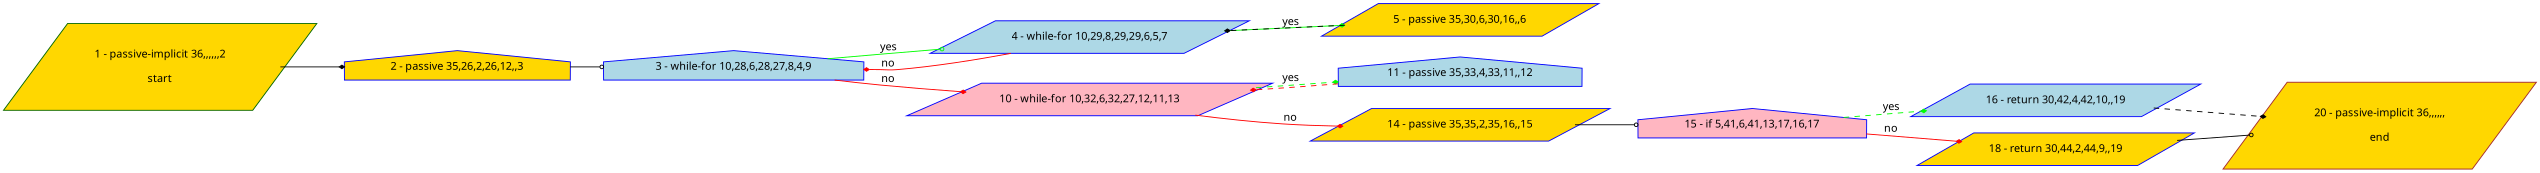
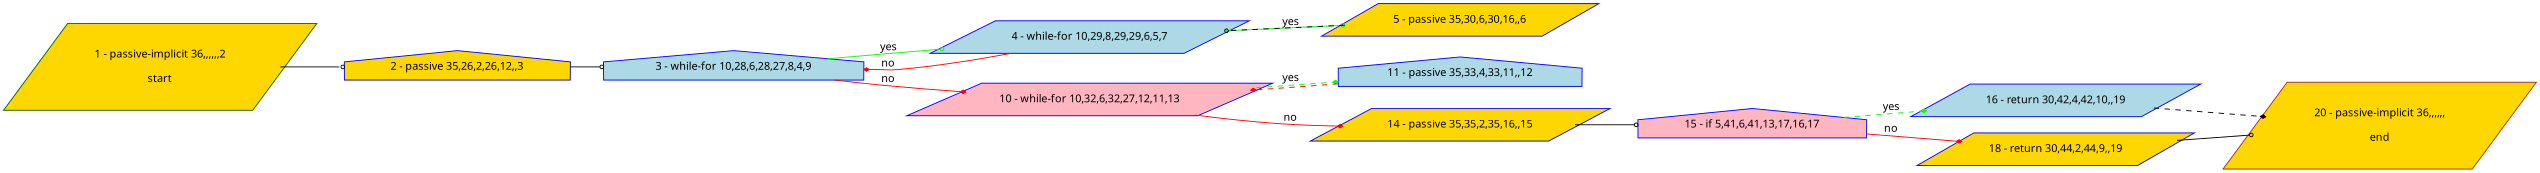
edge "4 - while-for 10,29,8,29,29,6,5,7" -> "5 - passive 35,30,6,30,16,,6": arrowhead diamond -> odot
edge "5 - passive 35,30,6,30,16,,6" -> "4 - while-for 10,29,8,29,29,6,5,7": arrowhead diamond -> odot
edge "1 - passive-implicit 36,,,,,,2 start" -> "2 - passive 35,26,2,26,12,,3": arrowhead diamond -> odot
